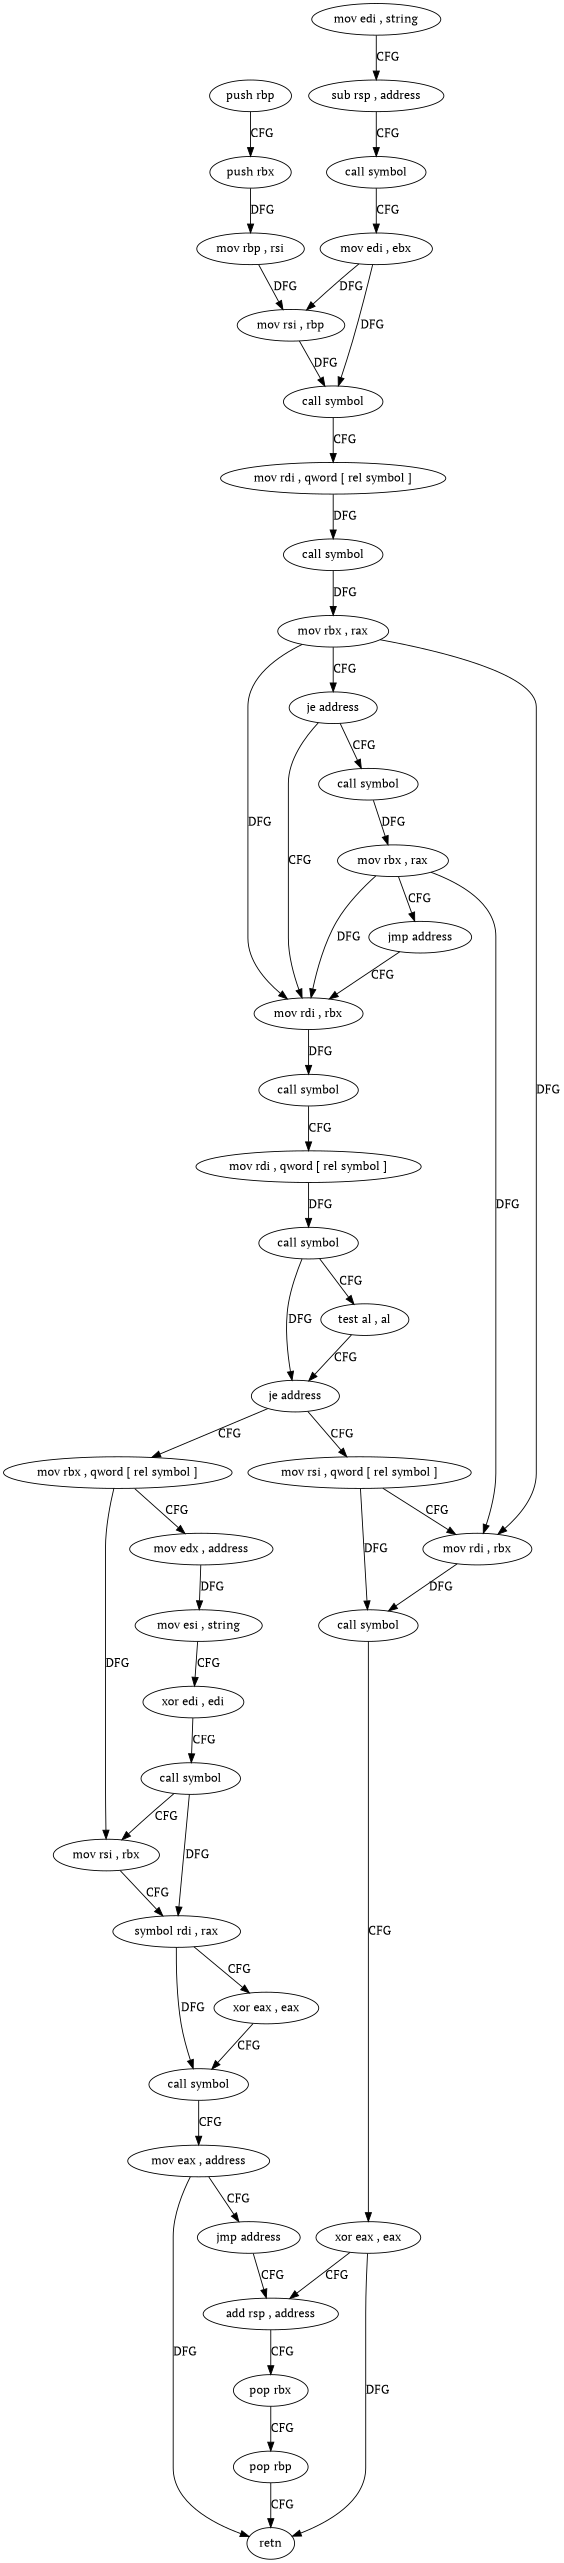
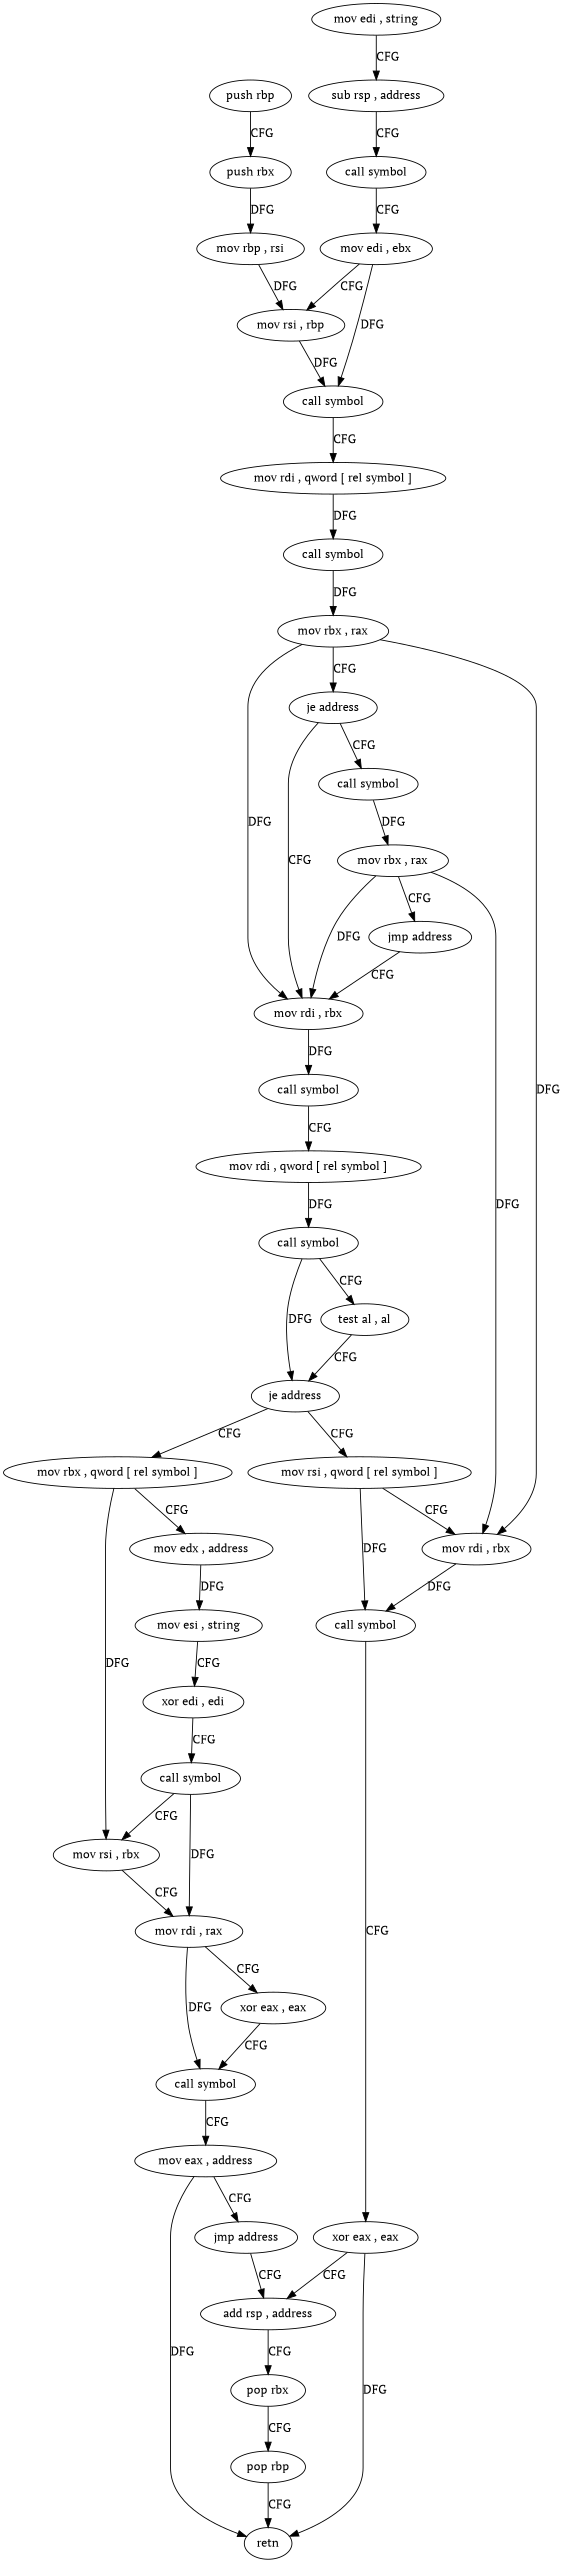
edge "mov edi , ebx" -> "mov rsi , rbp": label "DFG" -> "CFG"
node "symbol rdi , rax": label "symbol rdi , rax" -> "mov rdi , rax"
